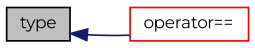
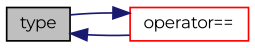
edge "type" -> "operator==": added
